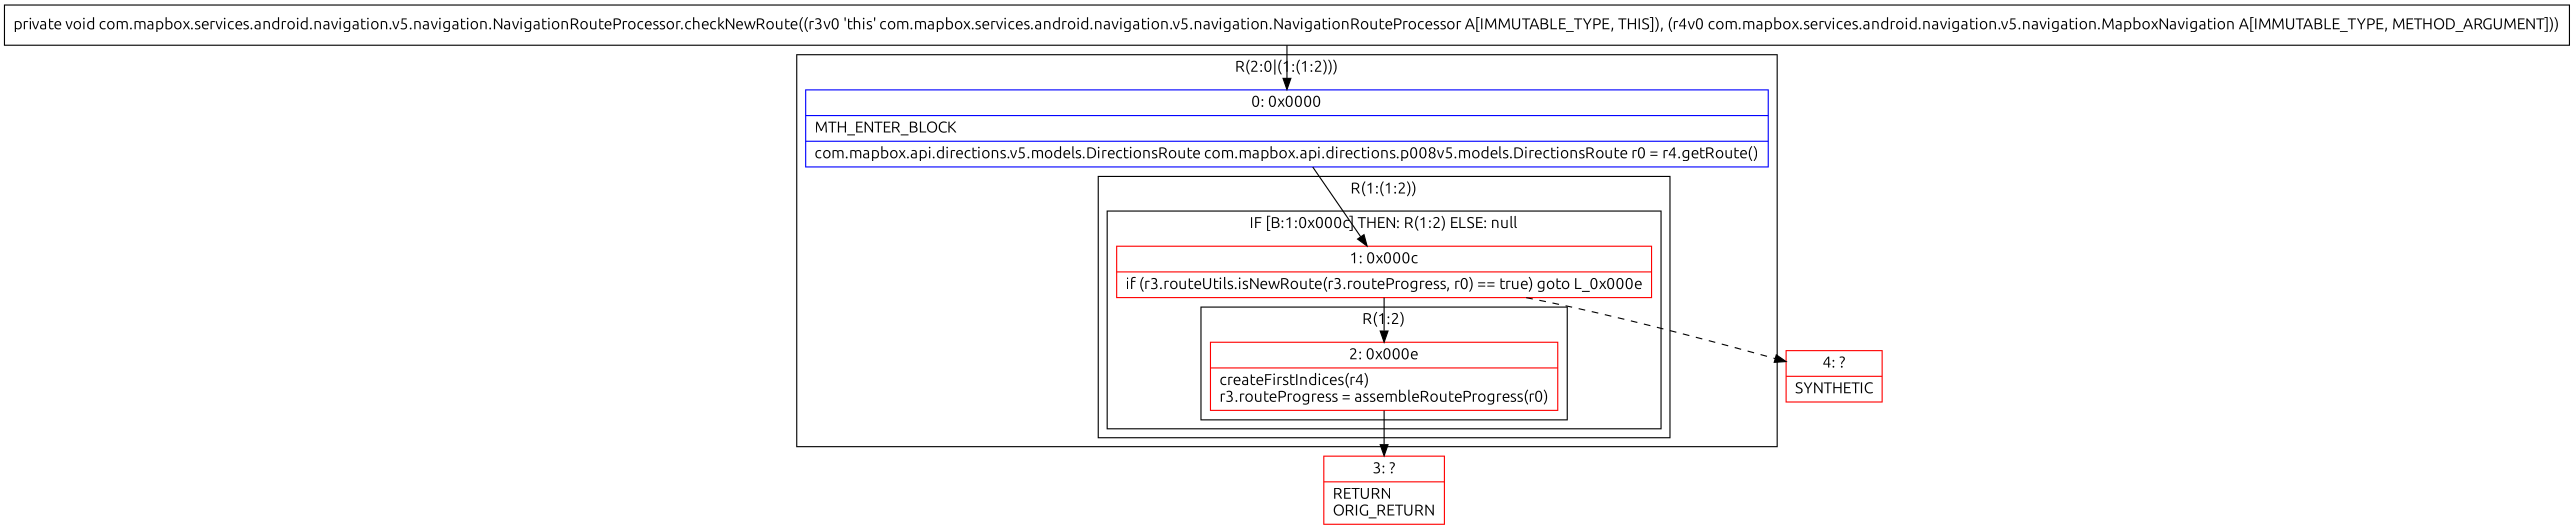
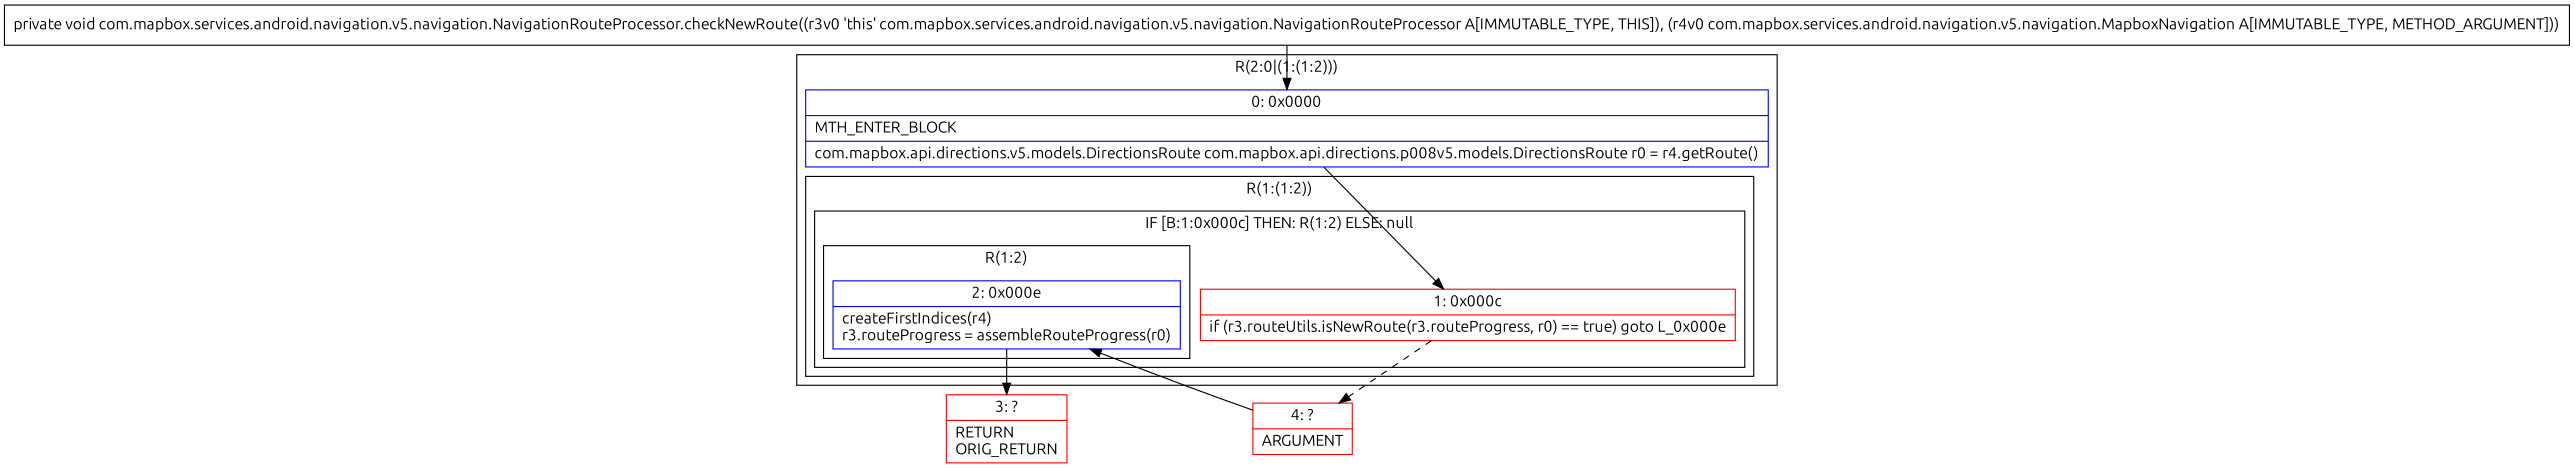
edge "1: 0x000c" -> "2: 0x000e": now "4: ?" -> "2: 0x000e"
node "2: 0x000e": color red -> blue
node "4: ?": text "SYNTHETIC" -> "ARGUMENT"
